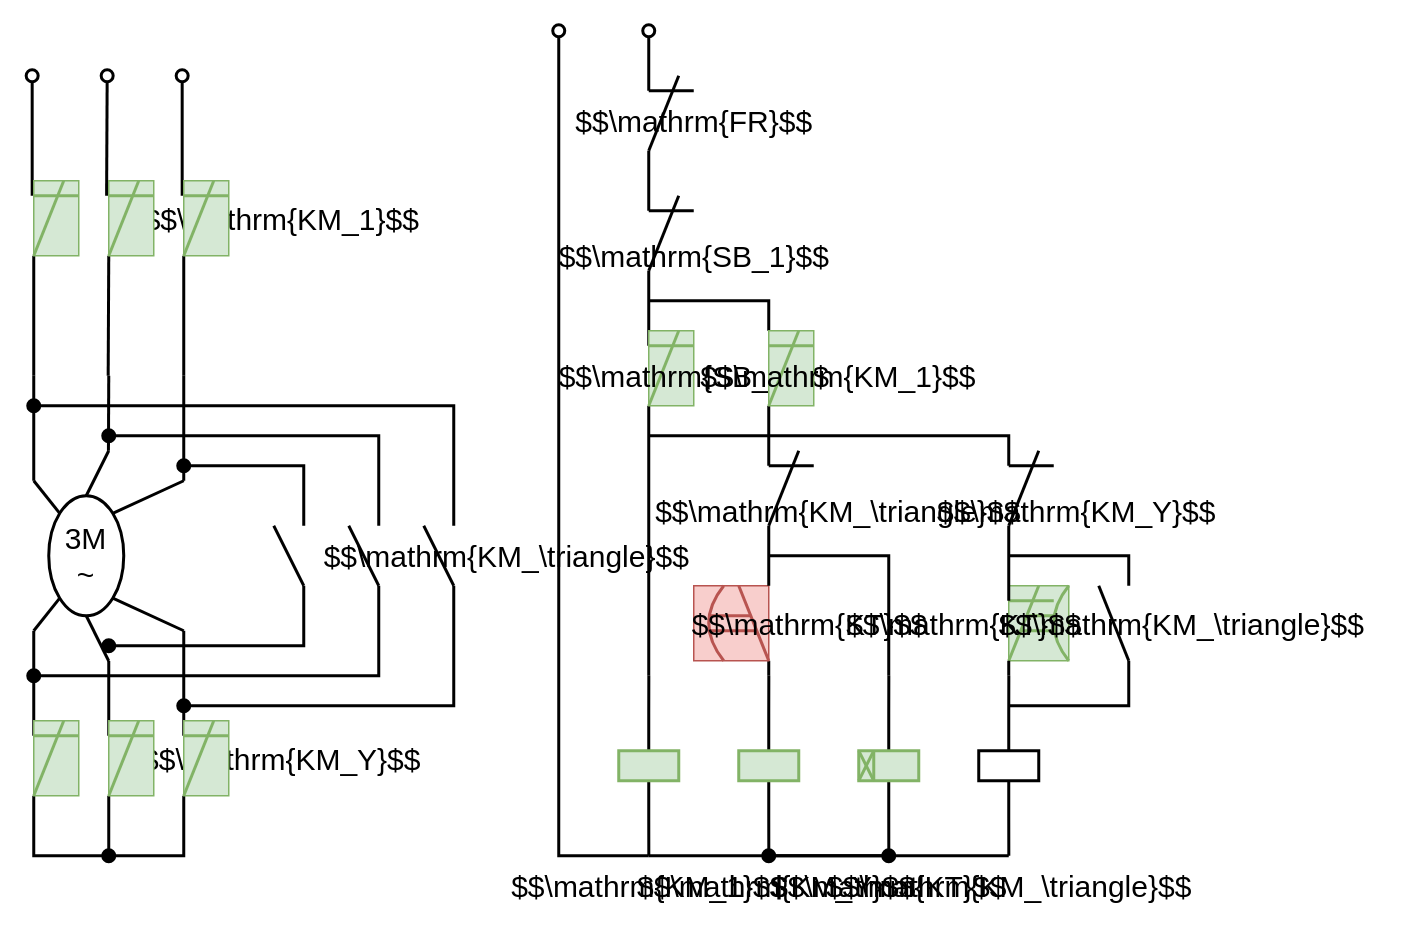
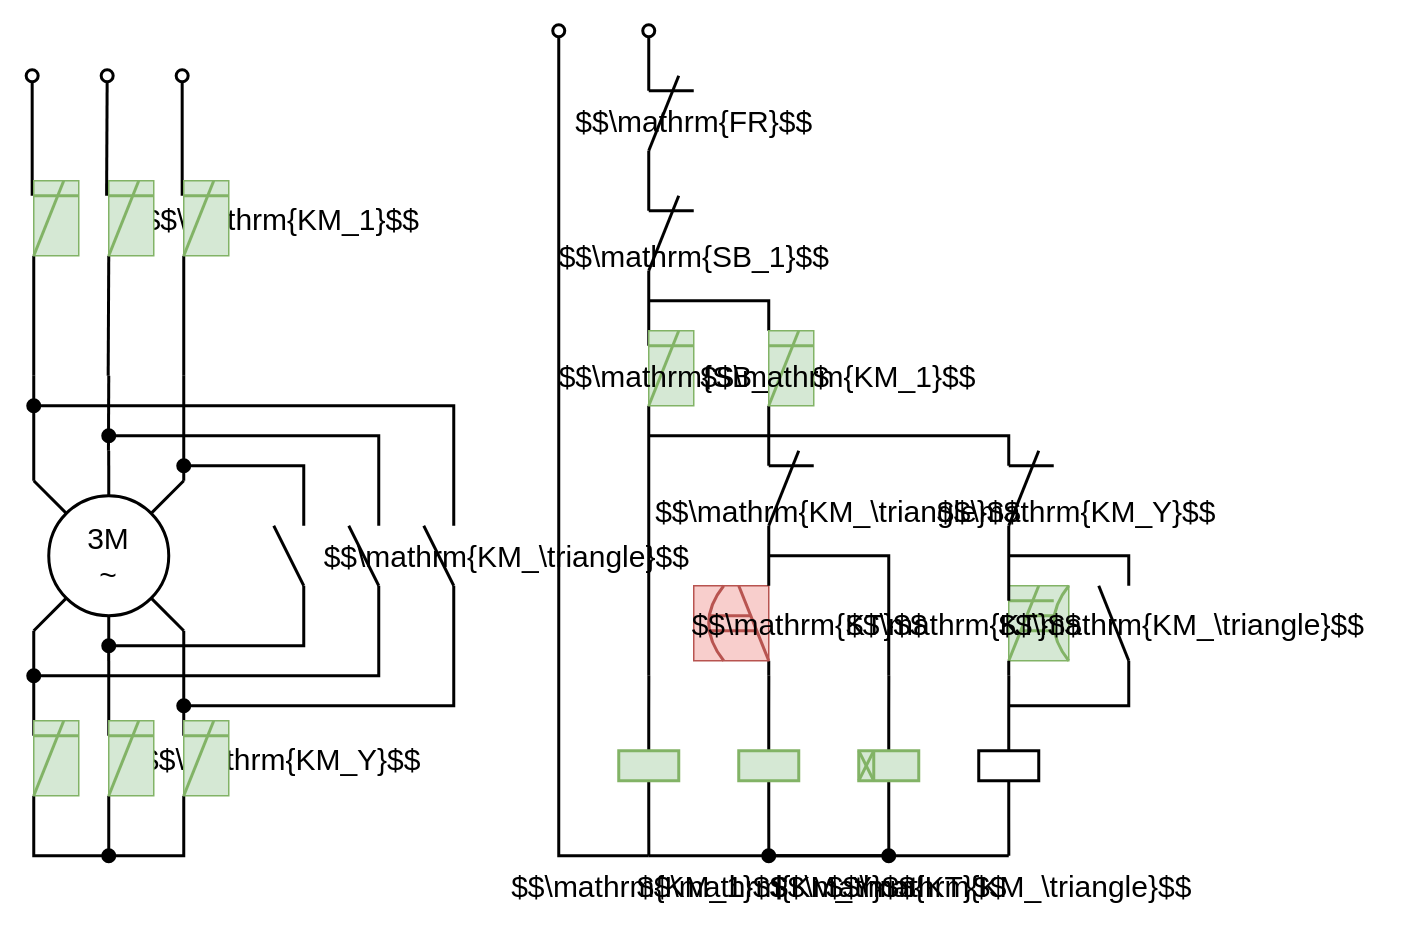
node "3M ~": size 75x120 -> 120x120
